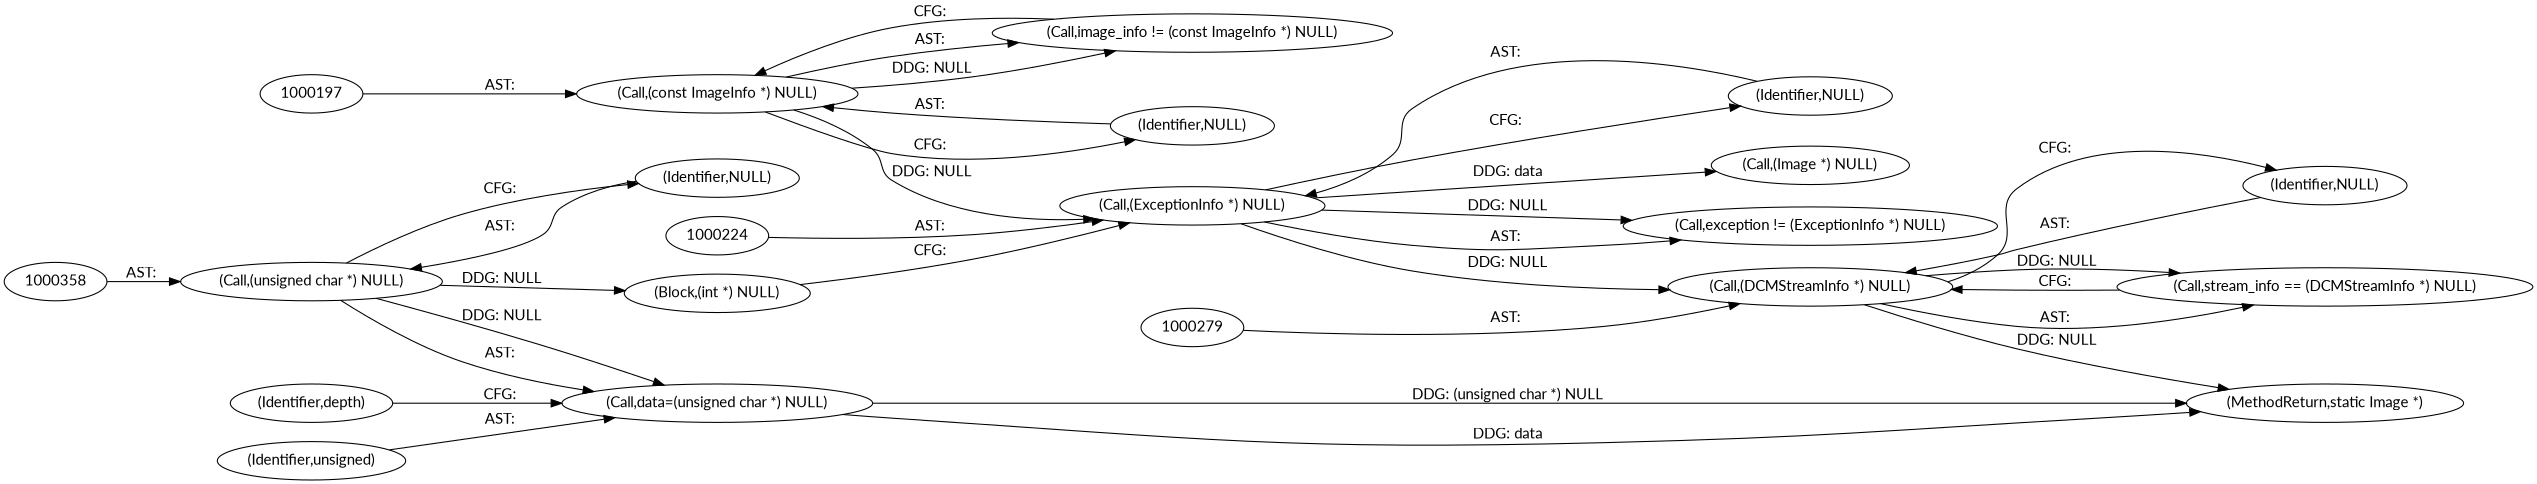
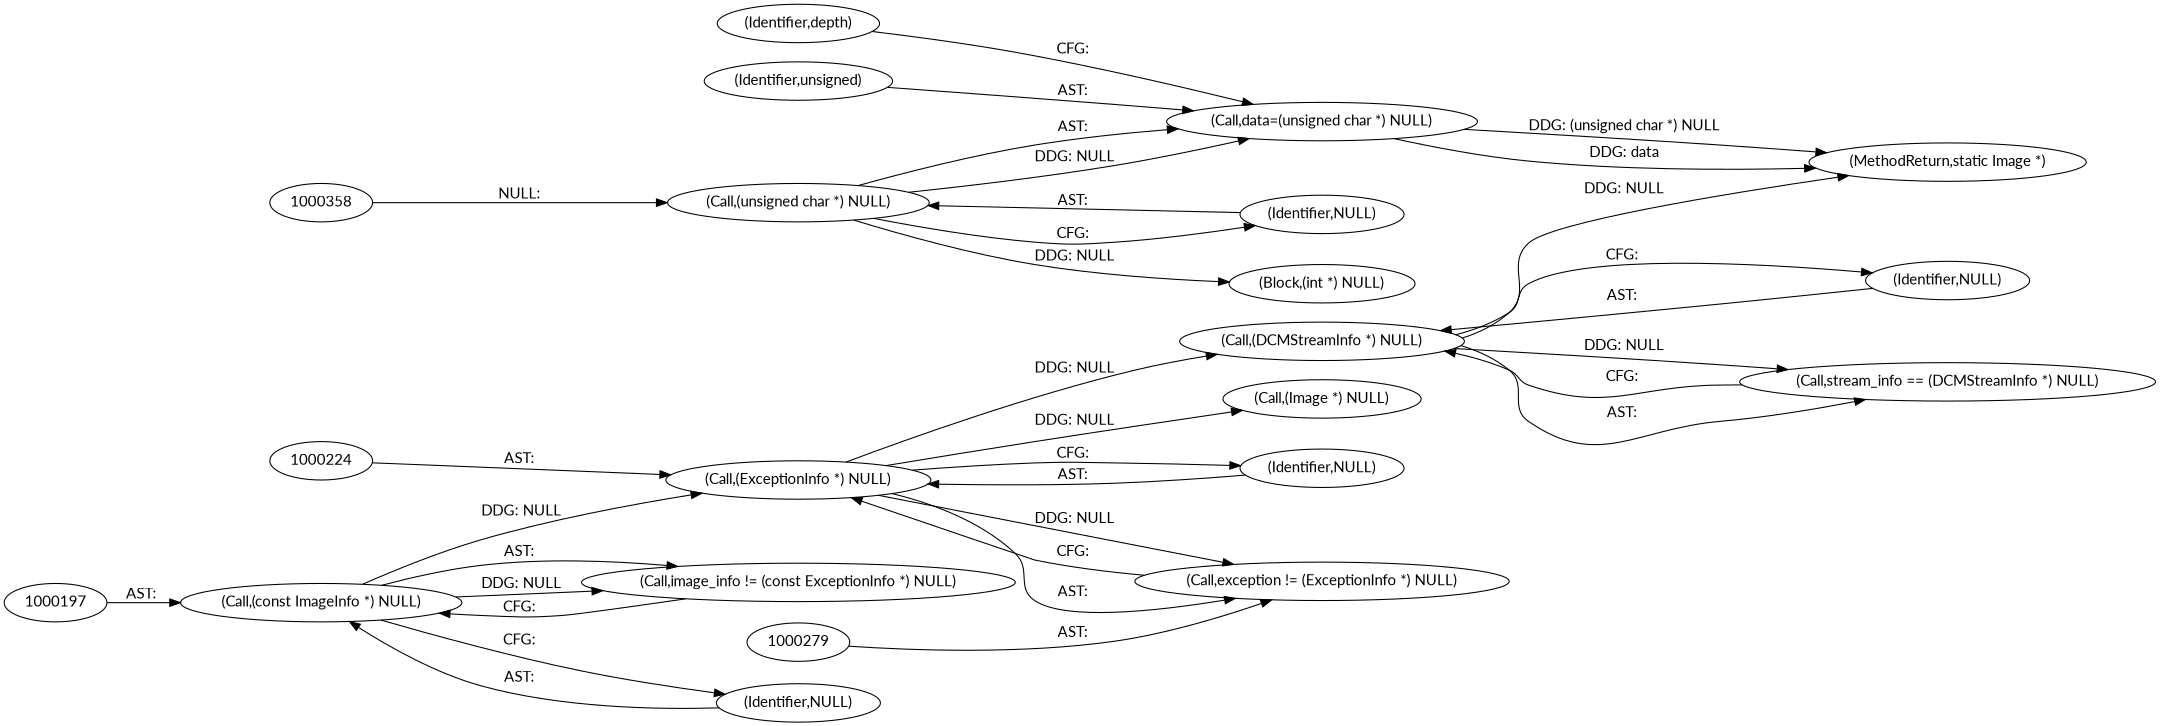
node "(Call,image_info != (const ImageInfo *) NULL)": label "(Call,image_info != (const ImageInfo *) NULL)" -> "(Call,image_info != (const ExceptionInfo *) NULL)"
edge "(Call,(ExceptionInfo *) NULL)" -> "(Call,(Image *) NULL)": label "DDG: data" -> "DDG: NULL"
edge "(Block,(int *) NULL)" -> "(Call,(ExceptionInfo *) NULL)": now "(Call,exception != (ExceptionInfo *) NULL)" -> "(Call,(ExceptionInfo *) NULL)"
edge "1000358" -> "(Call,(unsigned char *) NULL)": label "AST: " -> "NULL: "
edge "1000279" -> "(Call,(DCMStreamInfo *) NULL)": now "1000279" -> "(Call,exception != (ExceptionInfo *) NULL)"
